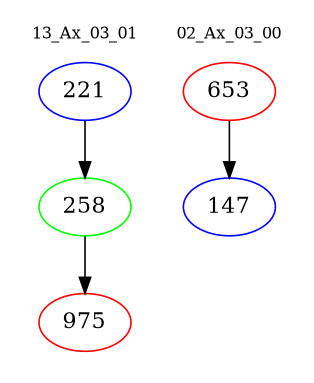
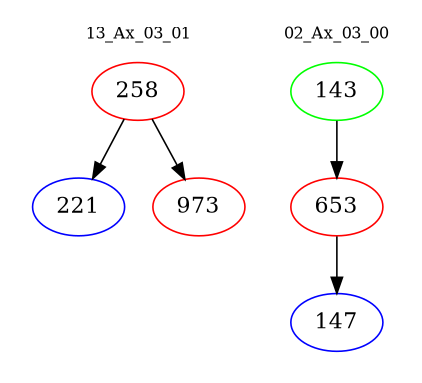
node "143": added
edge "221" -> "258": reversed
node "258": color green -> red
node "975": label "975" -> "973"
